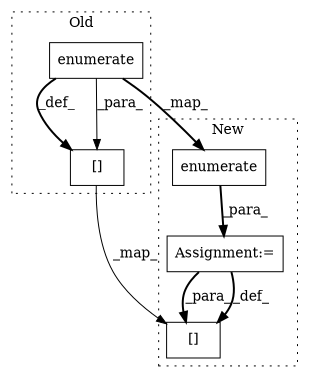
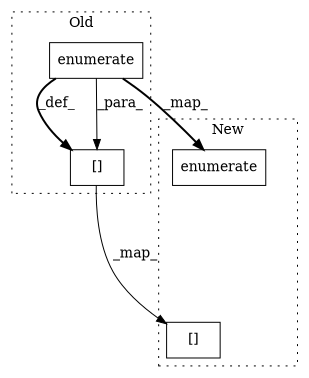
node "Assignment:=": removed
